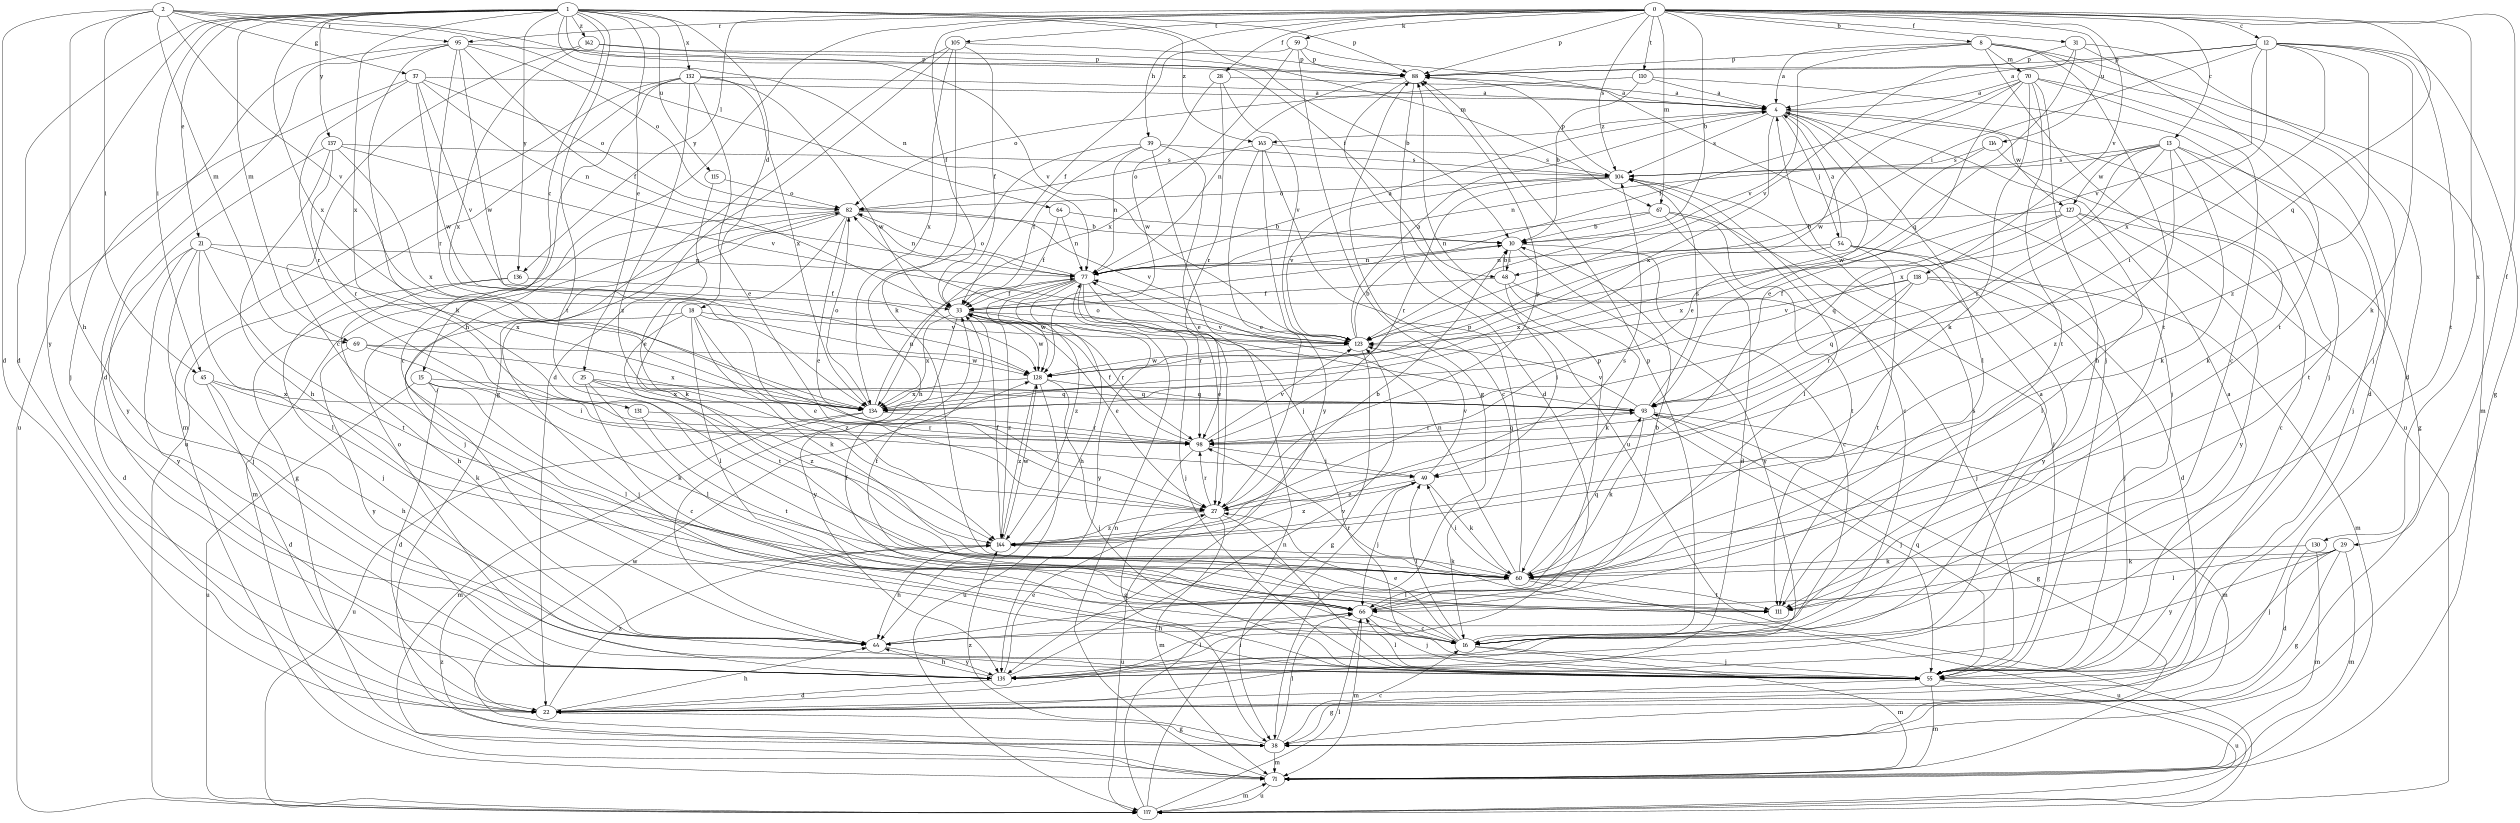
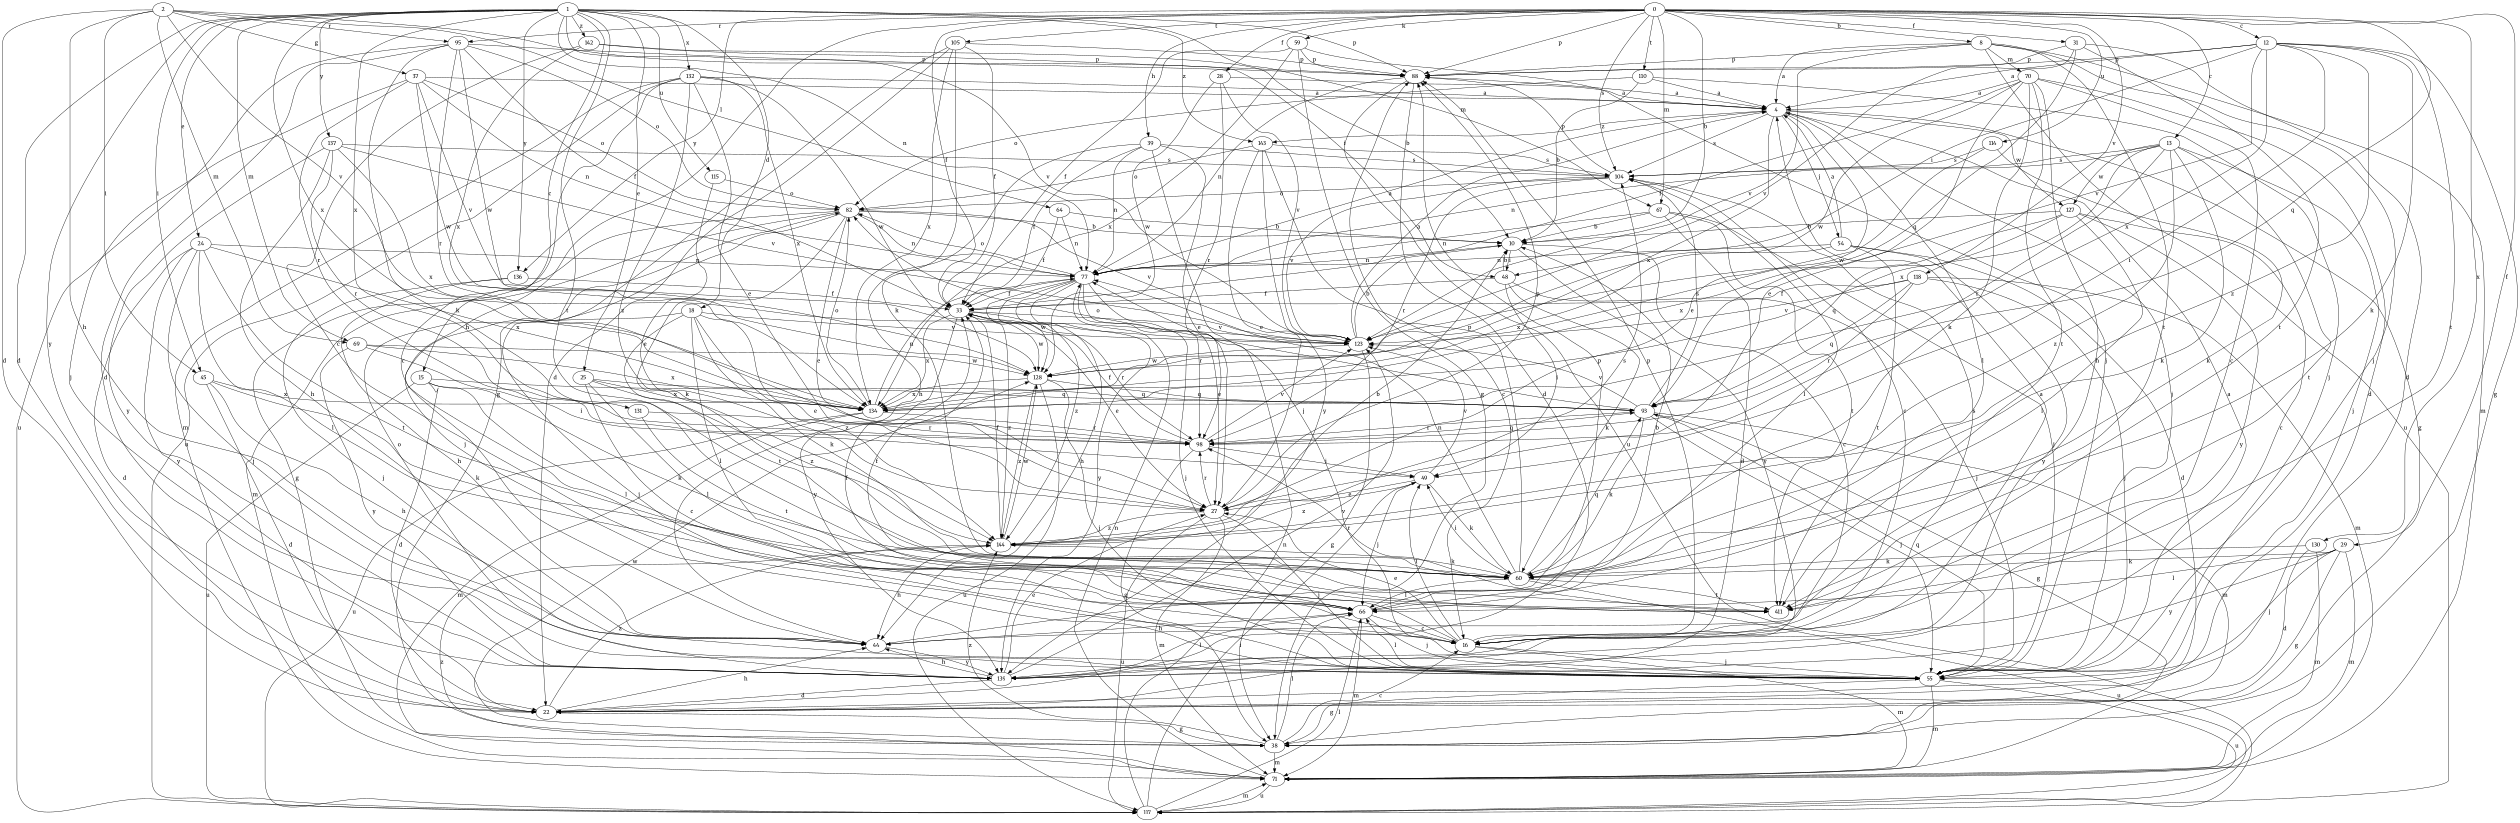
node "21": label "21" -> "24"
node "111": label "111" -> "411"
